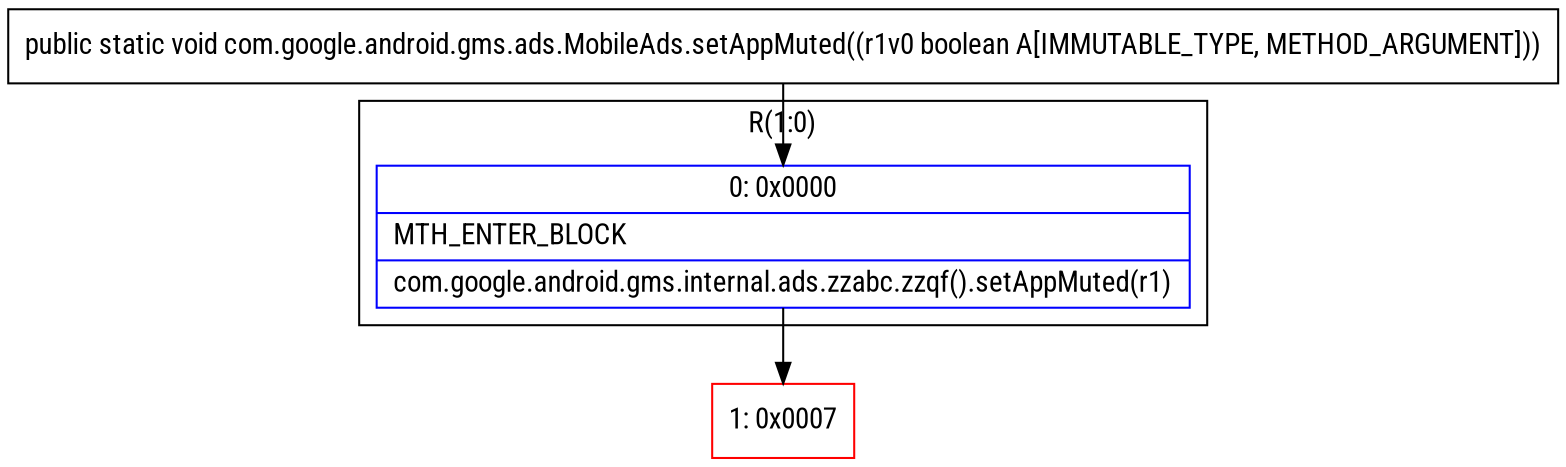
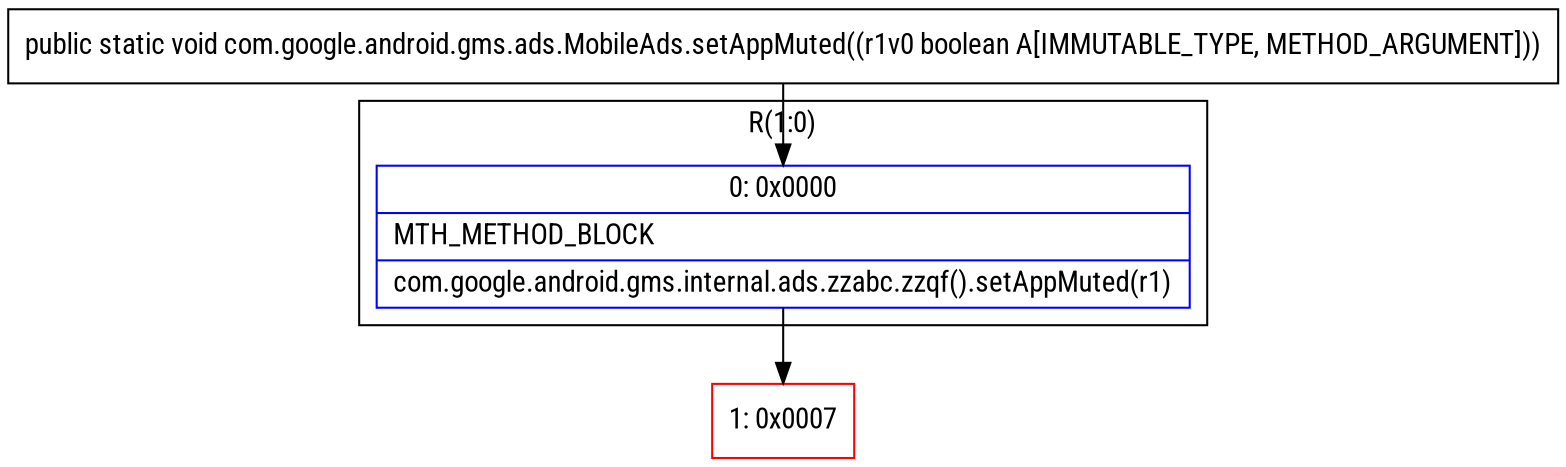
node "0: 0x0000": text "MTH_ENTER_BLOCK" -> "MTH_METHOD_BLOCK"
